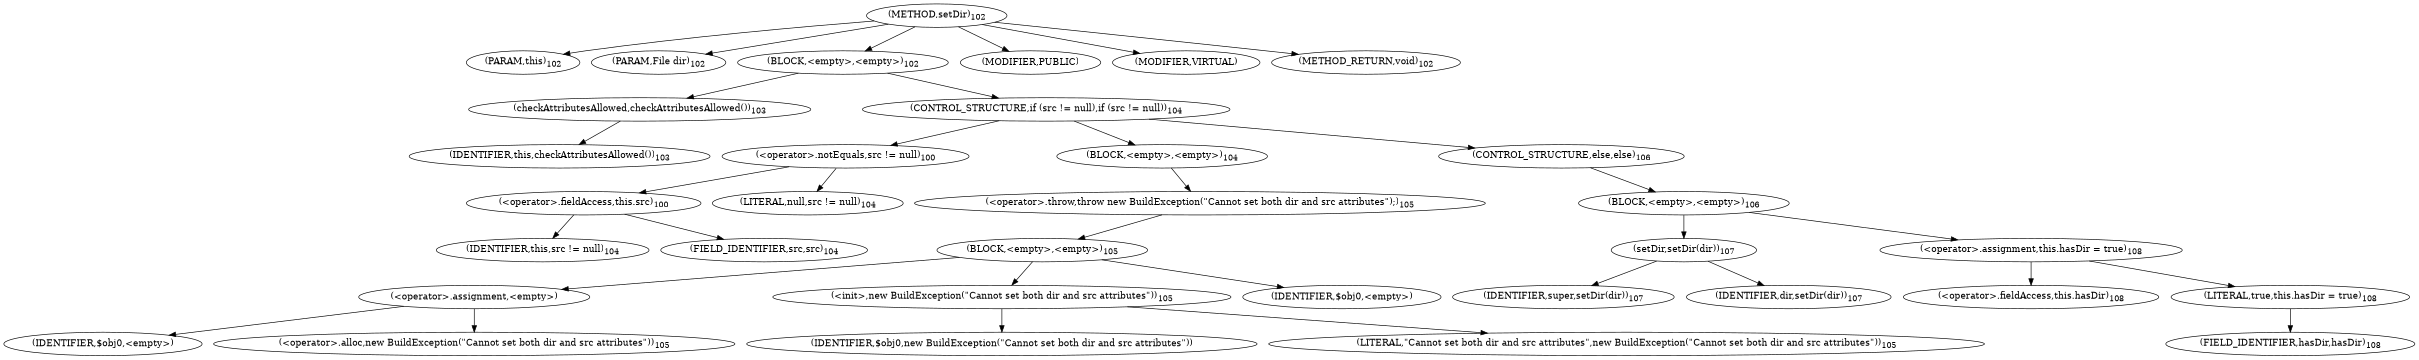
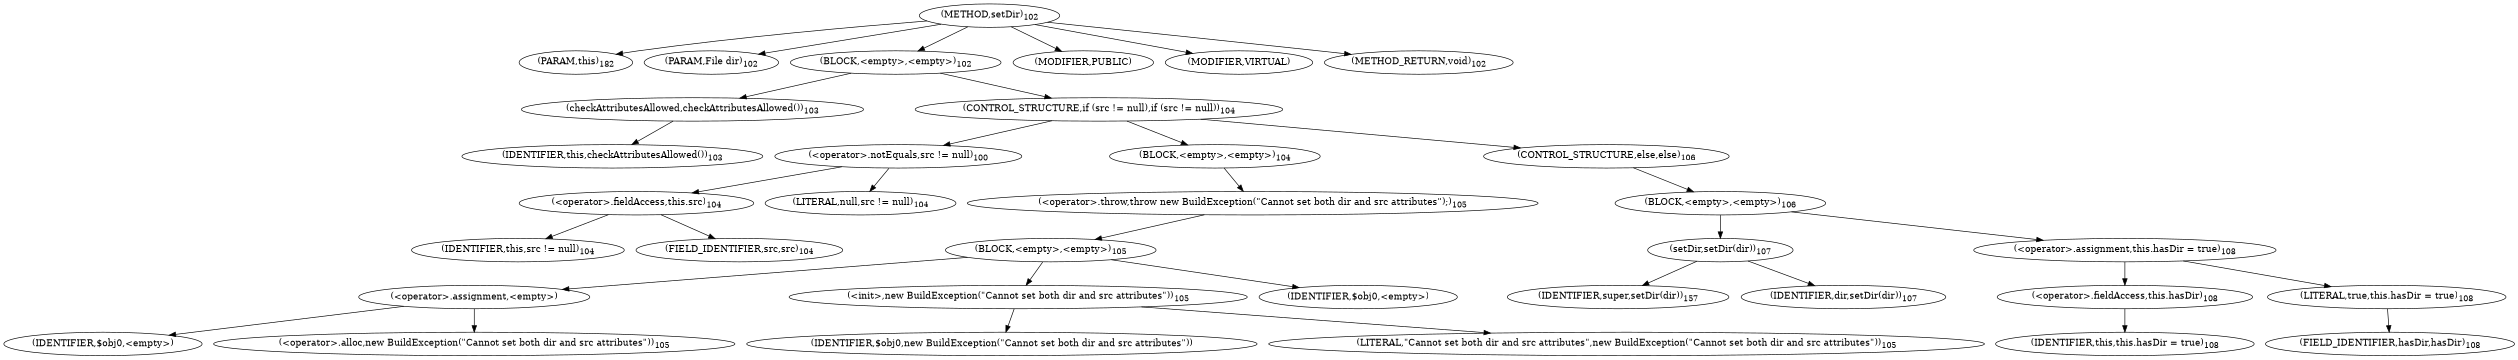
node "(PARAM,this)": text "102" -> "182"
node "(<operator>.fieldAccess,this.src)": text "100" -> "104"
node "(IDENTIFIER,super,setDir(dir))": text "107" -> "157"
node "(IDENTIFIER,this,this.hasDir = true)": added
